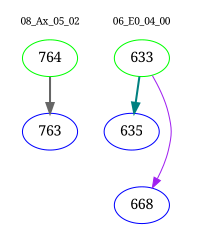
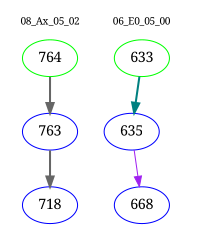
cluster "06_E0_04_00": label "06_E0_04_00" -> "06_E0_05_00"
edge "633" -> "668": now "635" -> "668"
node "718": added
